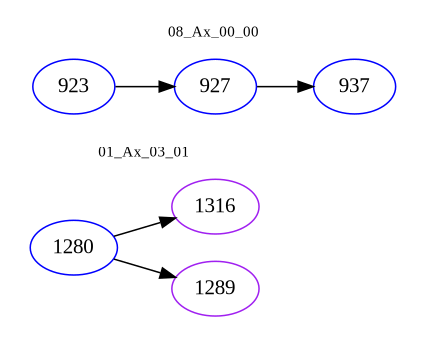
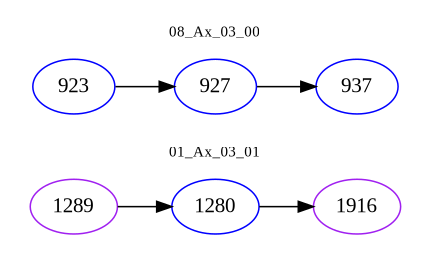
cluster "08_Ax_00_00": label "08_Ax_00_00" -> "08_Ax_03_00"
node "1316": label "1316" -> "1916"
edge "1280" -> "1289": reversed
